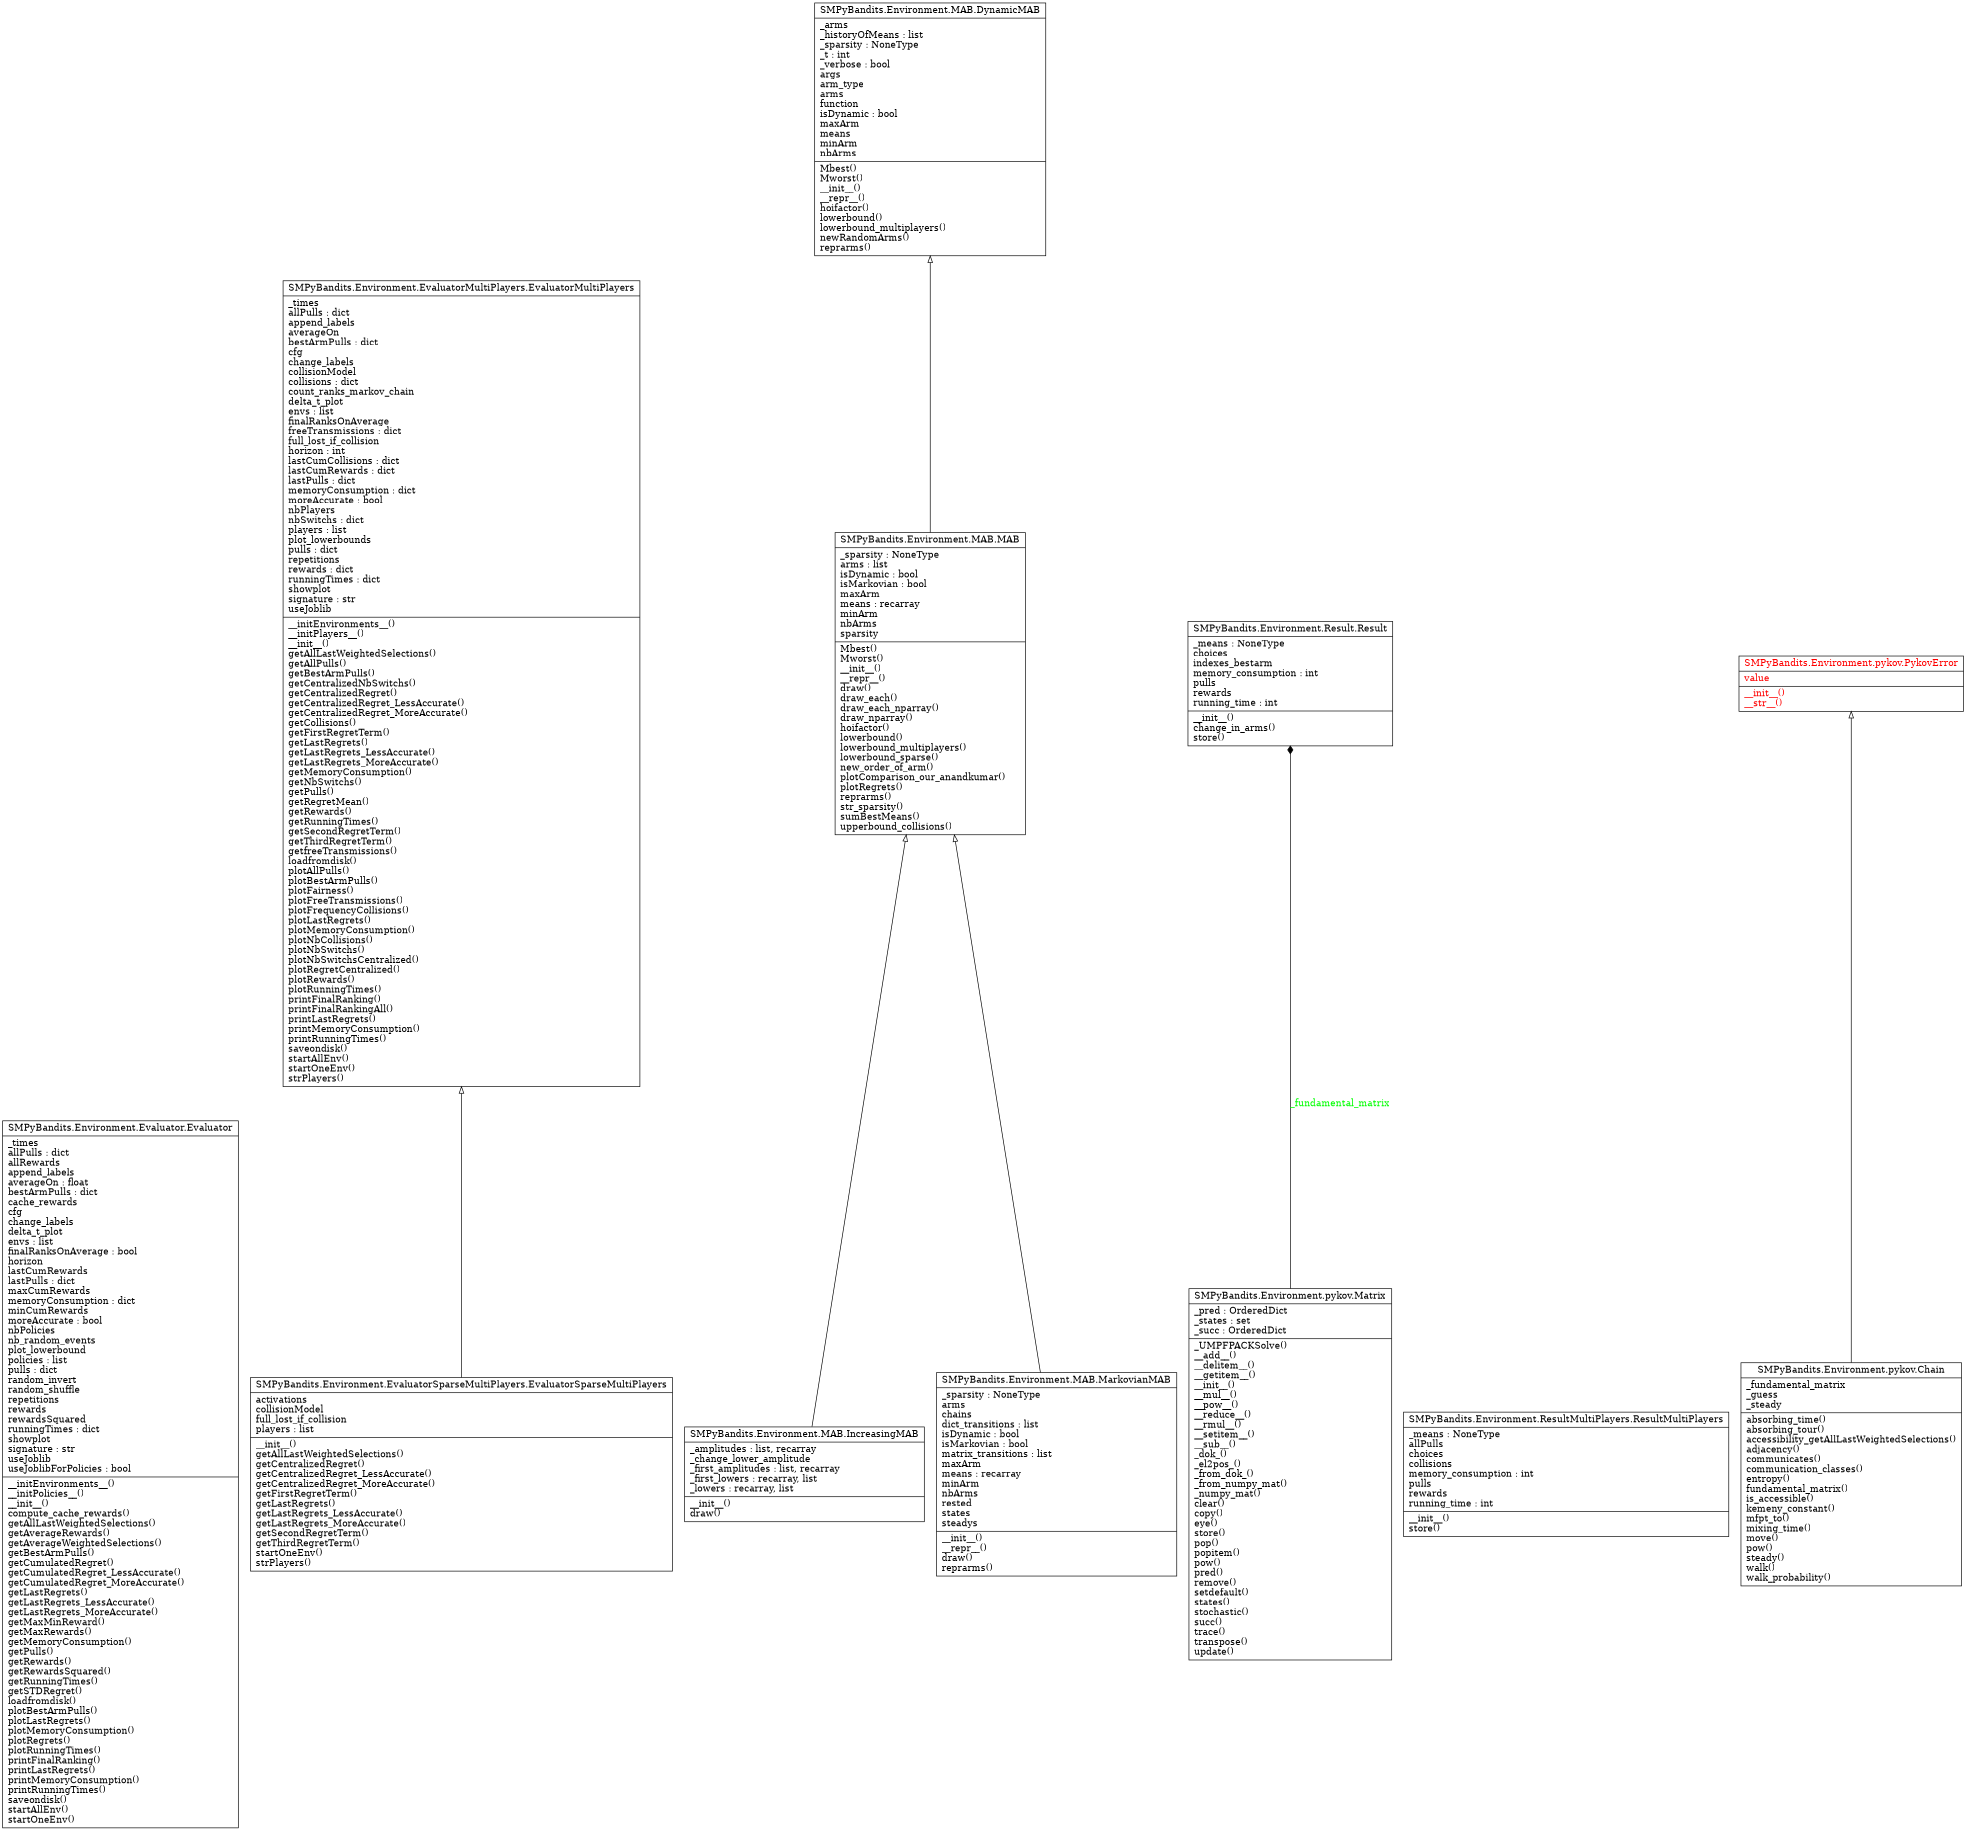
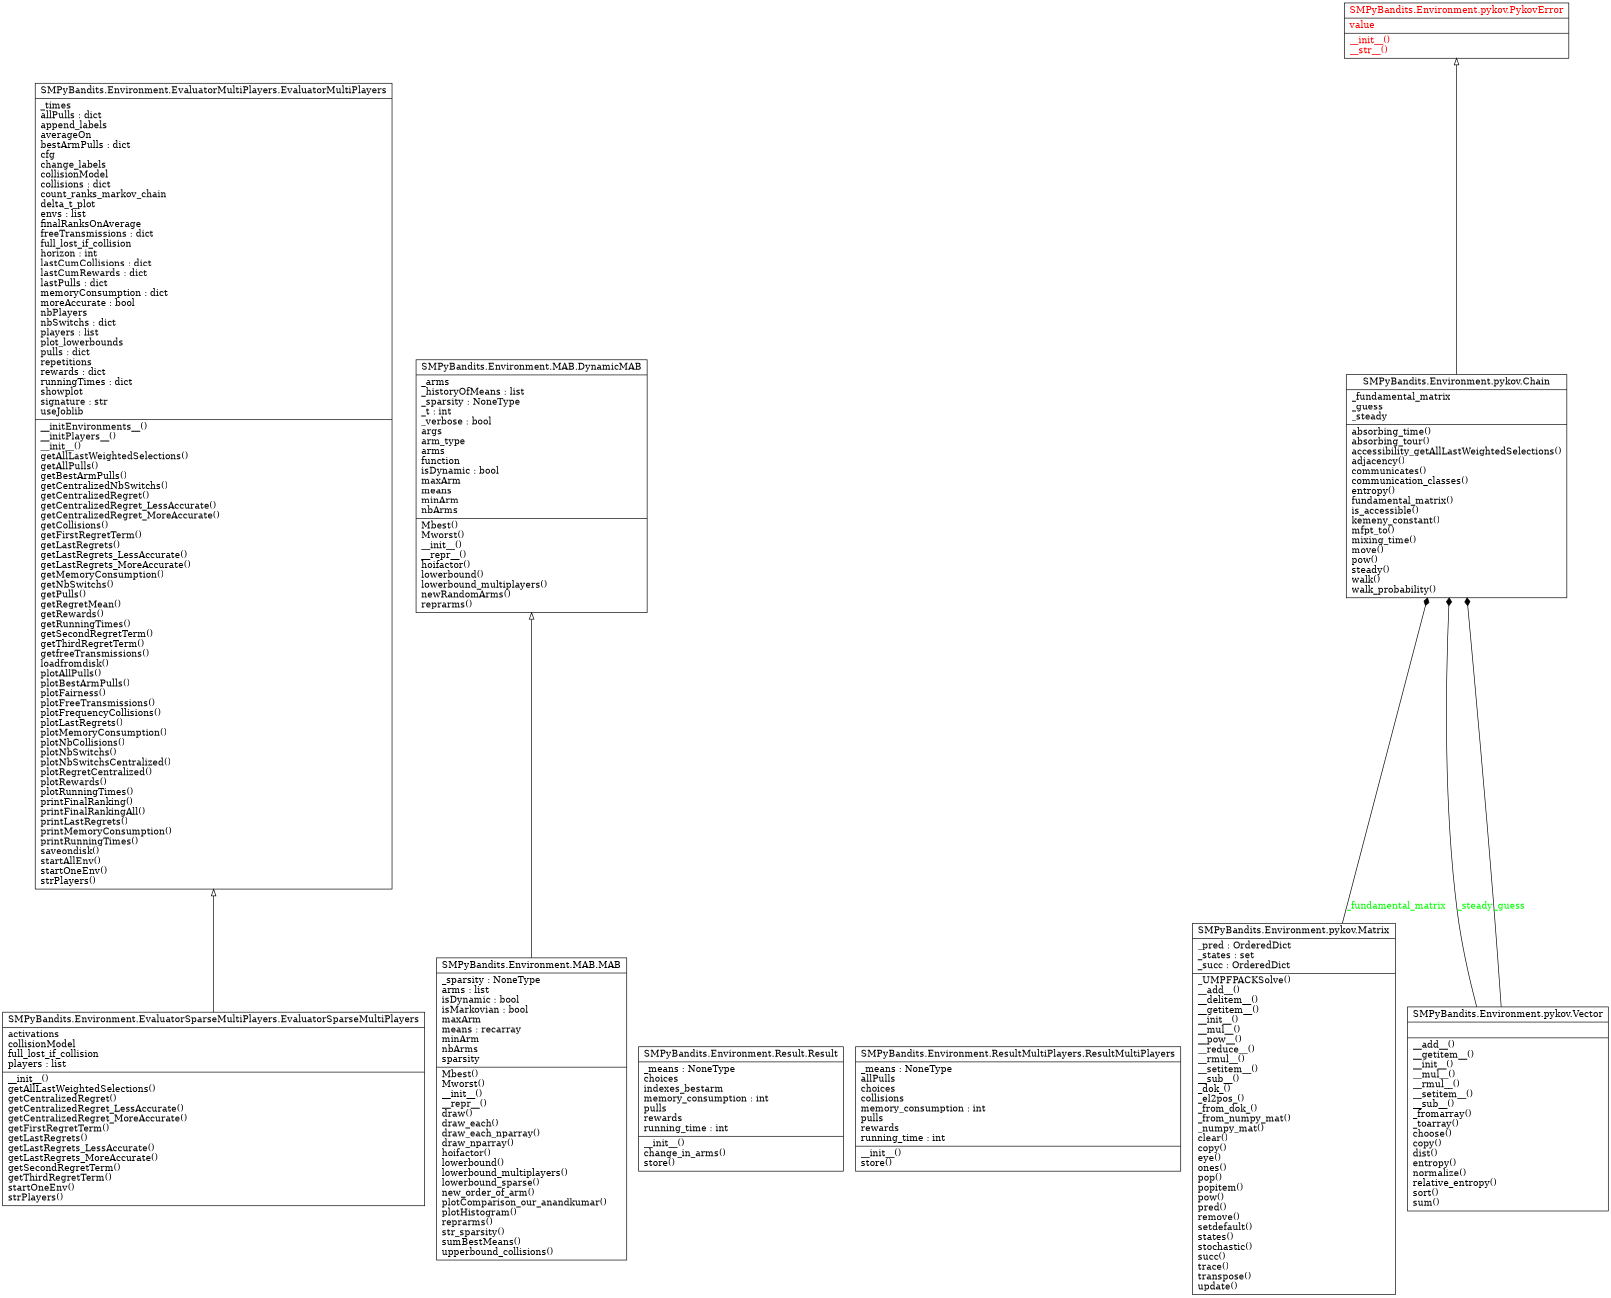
node "SMPyBandits.Environment.MAB.MAB": text "plotRegrets()" -> "plotHistogram()"
edge "SMPyBandits.Environment.pykov.Matrix" -> "SMPyBandits.Environment.Result.Result": now "SMPyBandits.Environment.pykov.Matrix" -> "SMPyBandits.Environment.pykov.Chain"
node "SMPyBandits.Environment.pykov.Vector": added
node "SMPyBandits.Environment.Evaluator.Evaluator": removed
node "SMPyBandits.Environment.MAB.IncreasingMAB": removed
node "SMPyBandits.Environment.MAB.MarkovianMAB": removed
node "SMPyBandits.Environment.pykov.Matrix": text "store()" -> "ones()"
